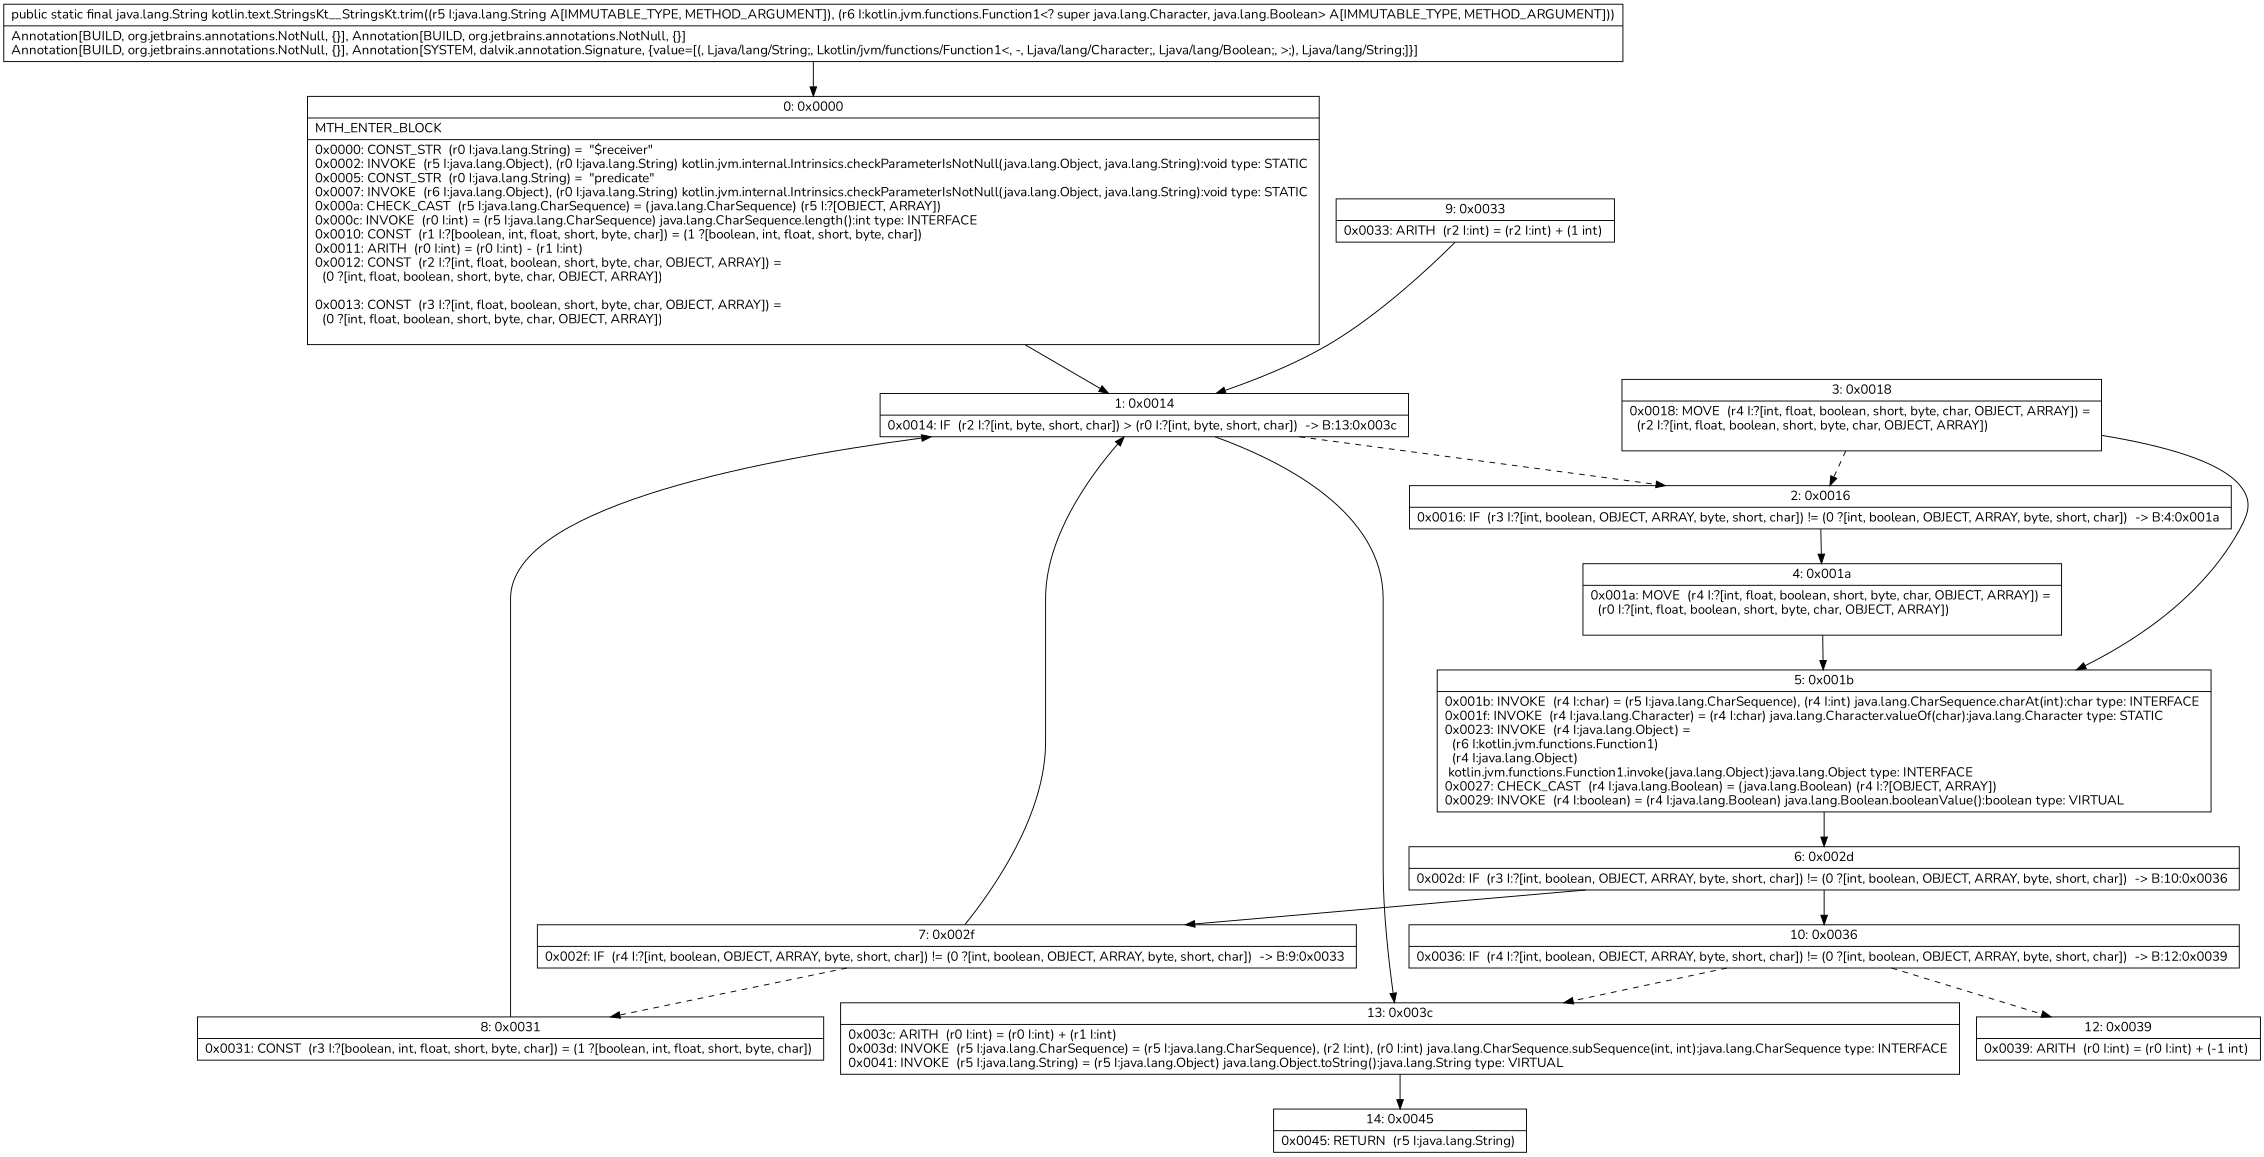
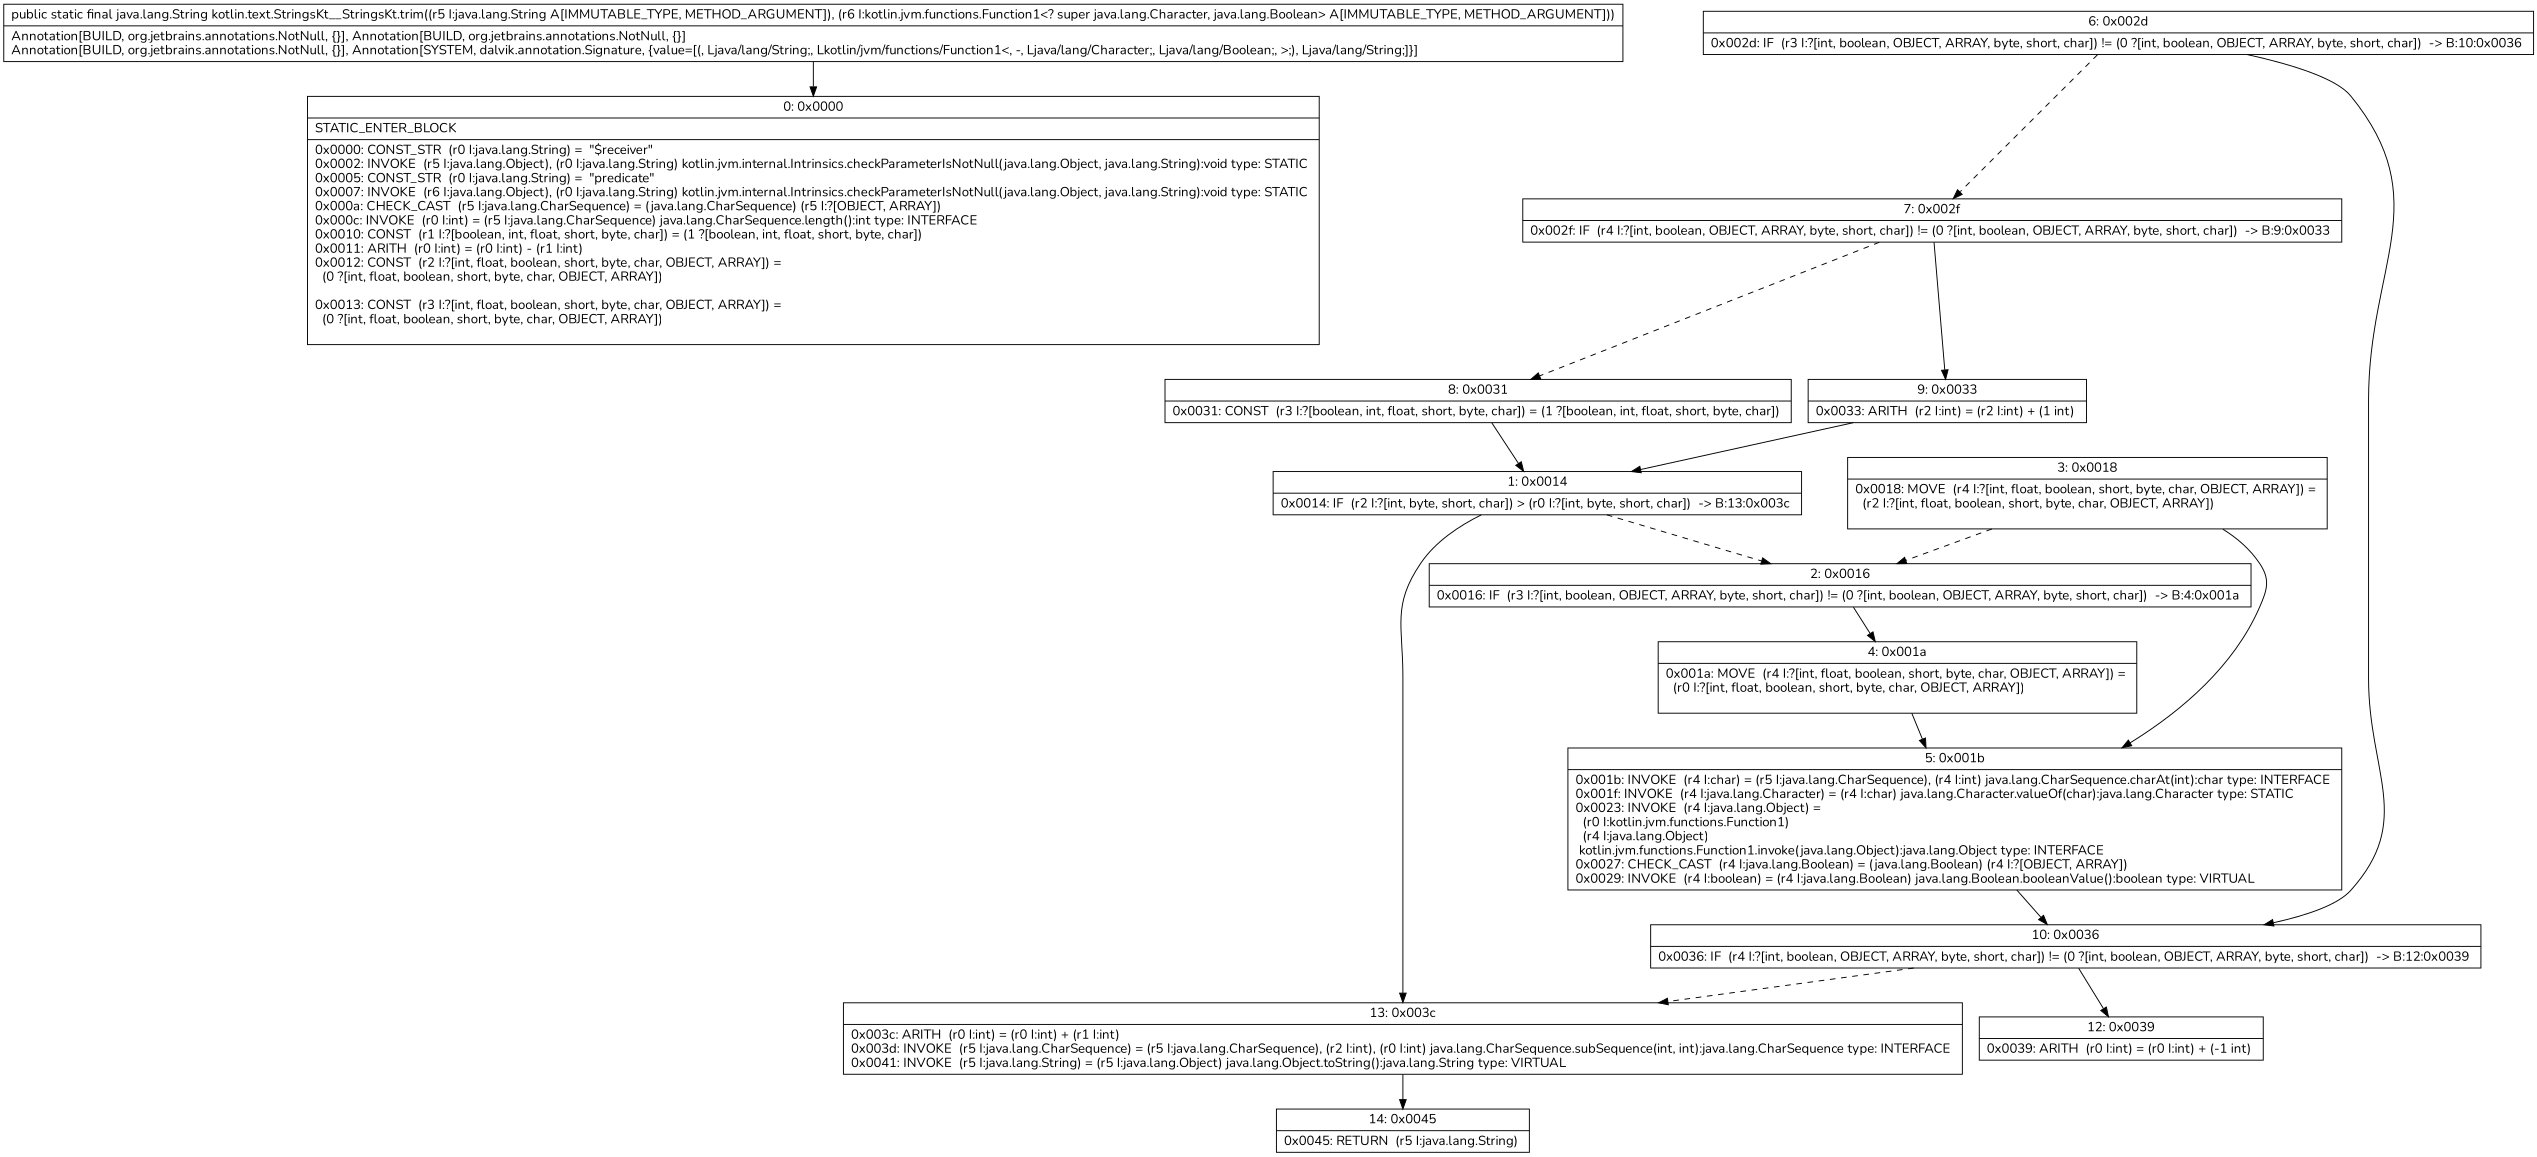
node "0: 0x0000": text "MTH_ENTER_BLOCK" -> "STATIC_ENTER_BLOCK"
edge "0: 0x0000" -> "1: 0x0014": removed
edge "7: 0x002f" -> "1: 0x0014": now "7: 0x002f" -> "9: 0x0033"
node "5: 0x001b": text "(r6 I:kotlin.jvm.functions.Function1)" -> "(r0 I:kotlin.jvm.functions.Function1)"
edge "5: 0x001b" -> "6: 0x002d": now "5: 0x001b" -> "10: 0x0036"
edge "6: 0x002d" -> "7: 0x002f": style solid -> dashed
edge "10: 0x0036" -> "12: 0x0039": style dashed -> solid
